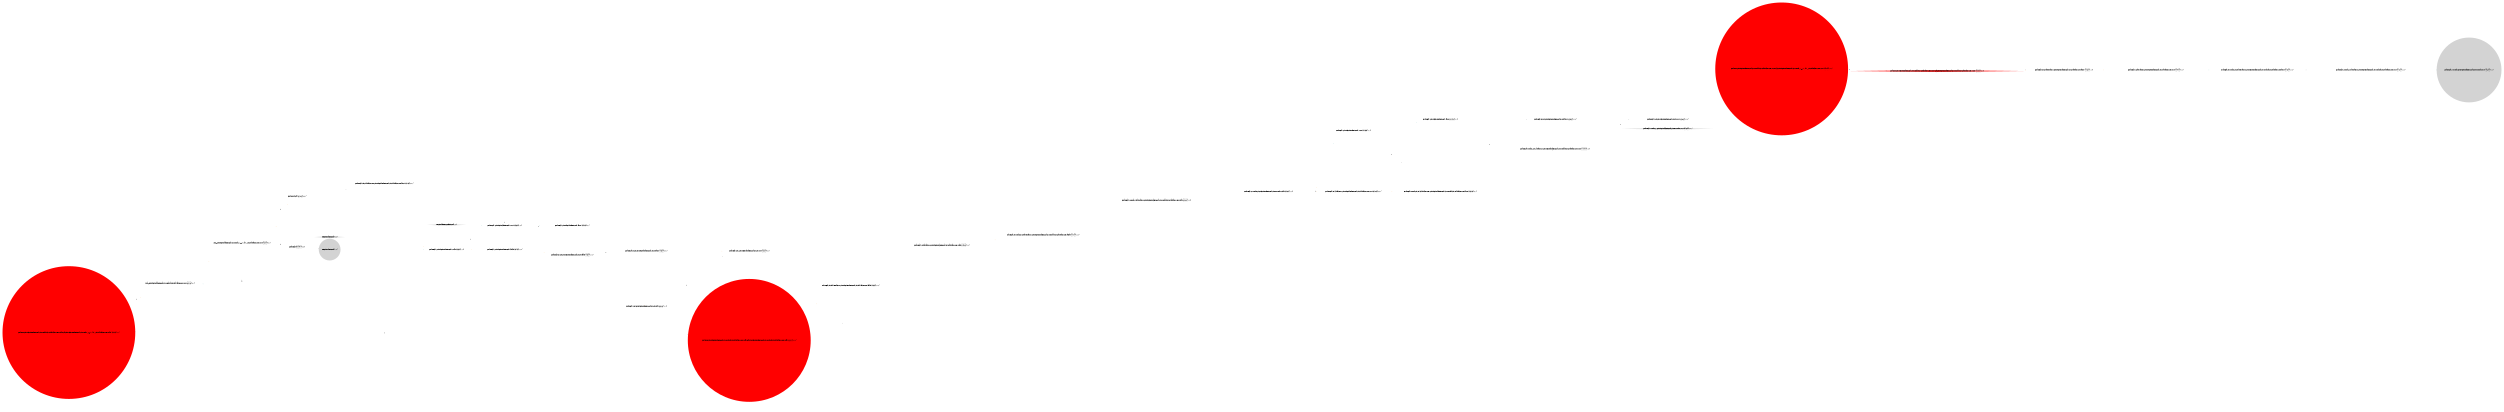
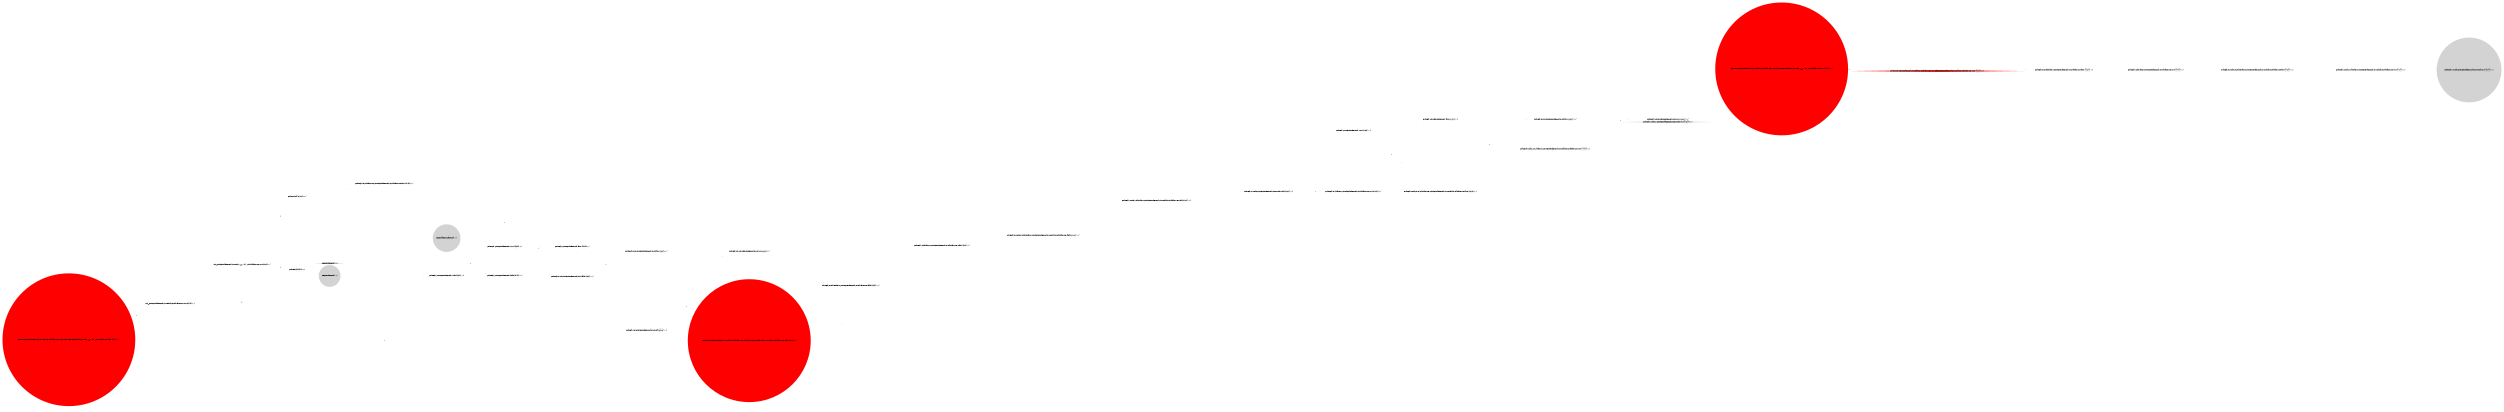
node "testFixAuthorLastNameFirstCommasOxfordComma['0', '0', '1']": shape diamond -> circle
